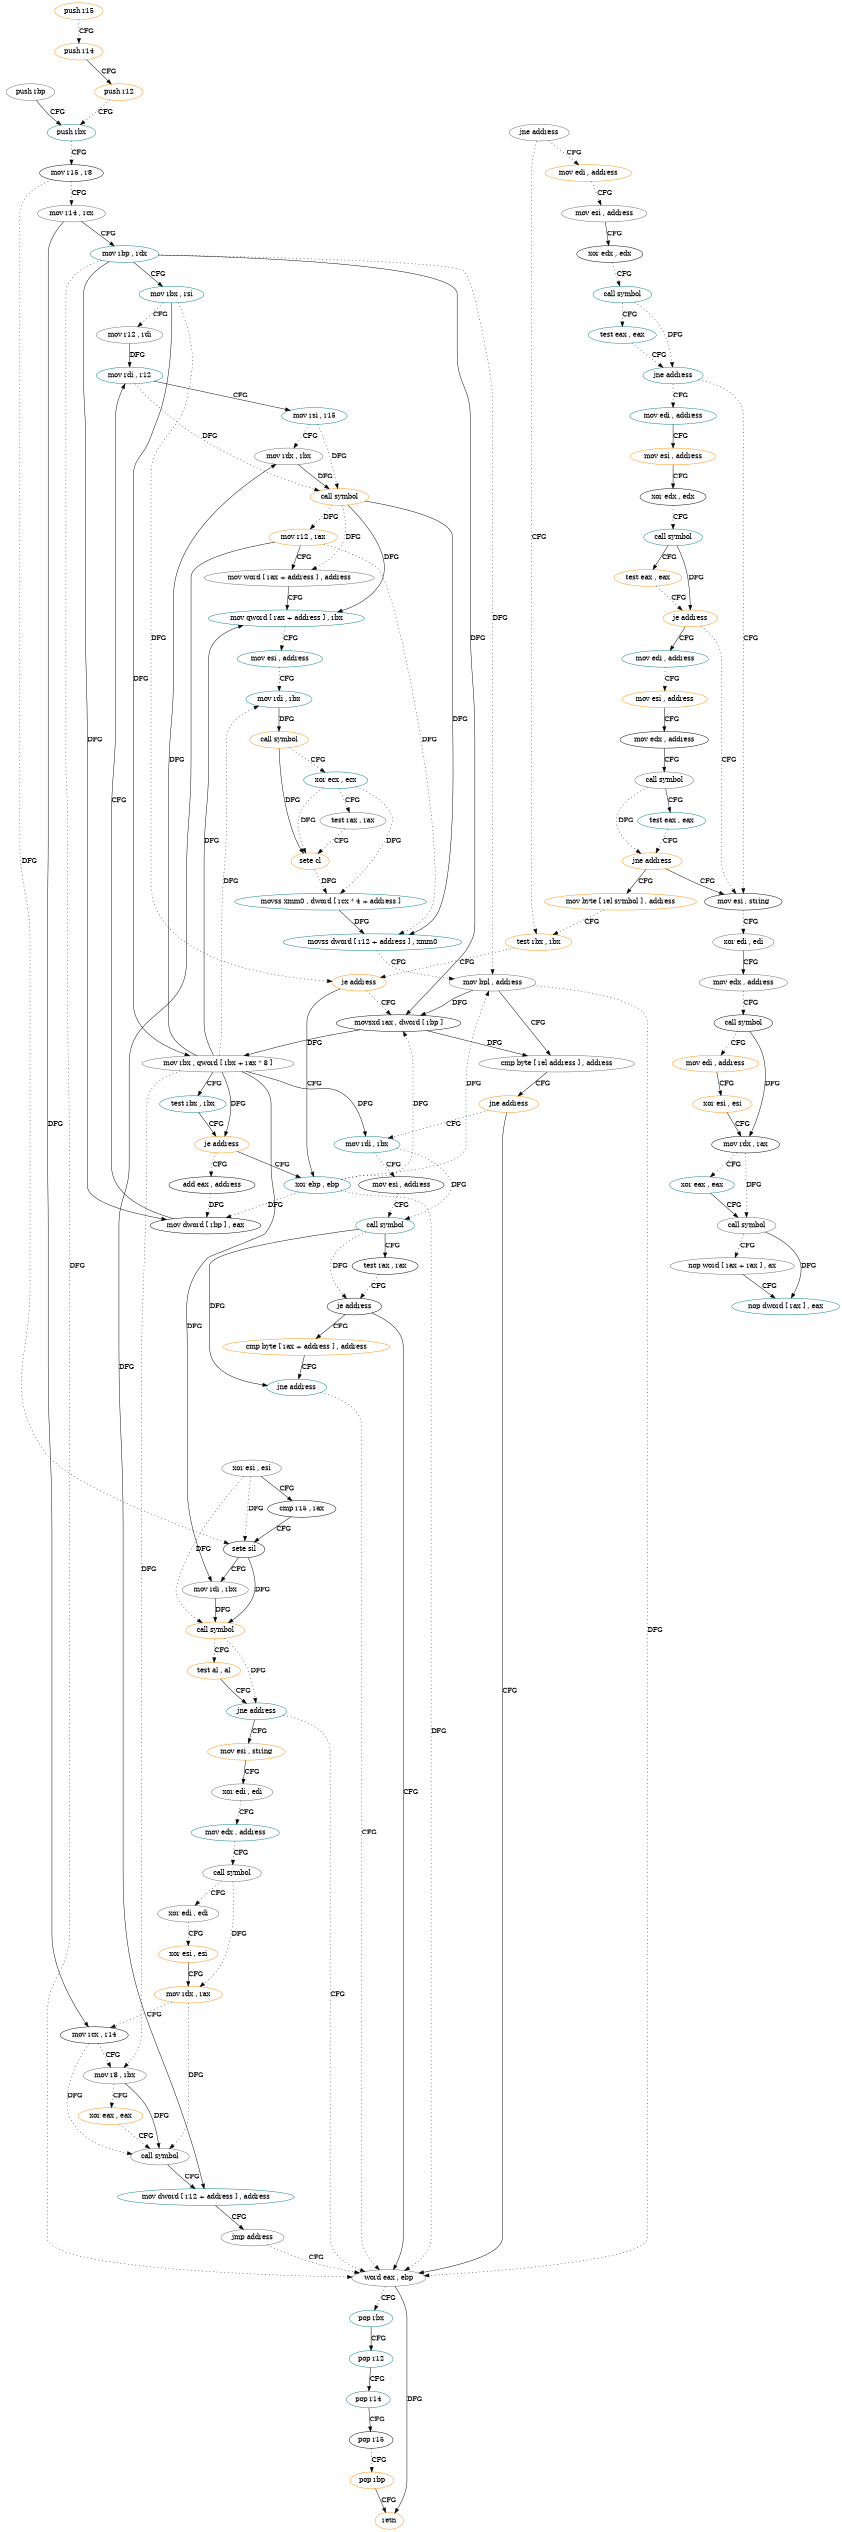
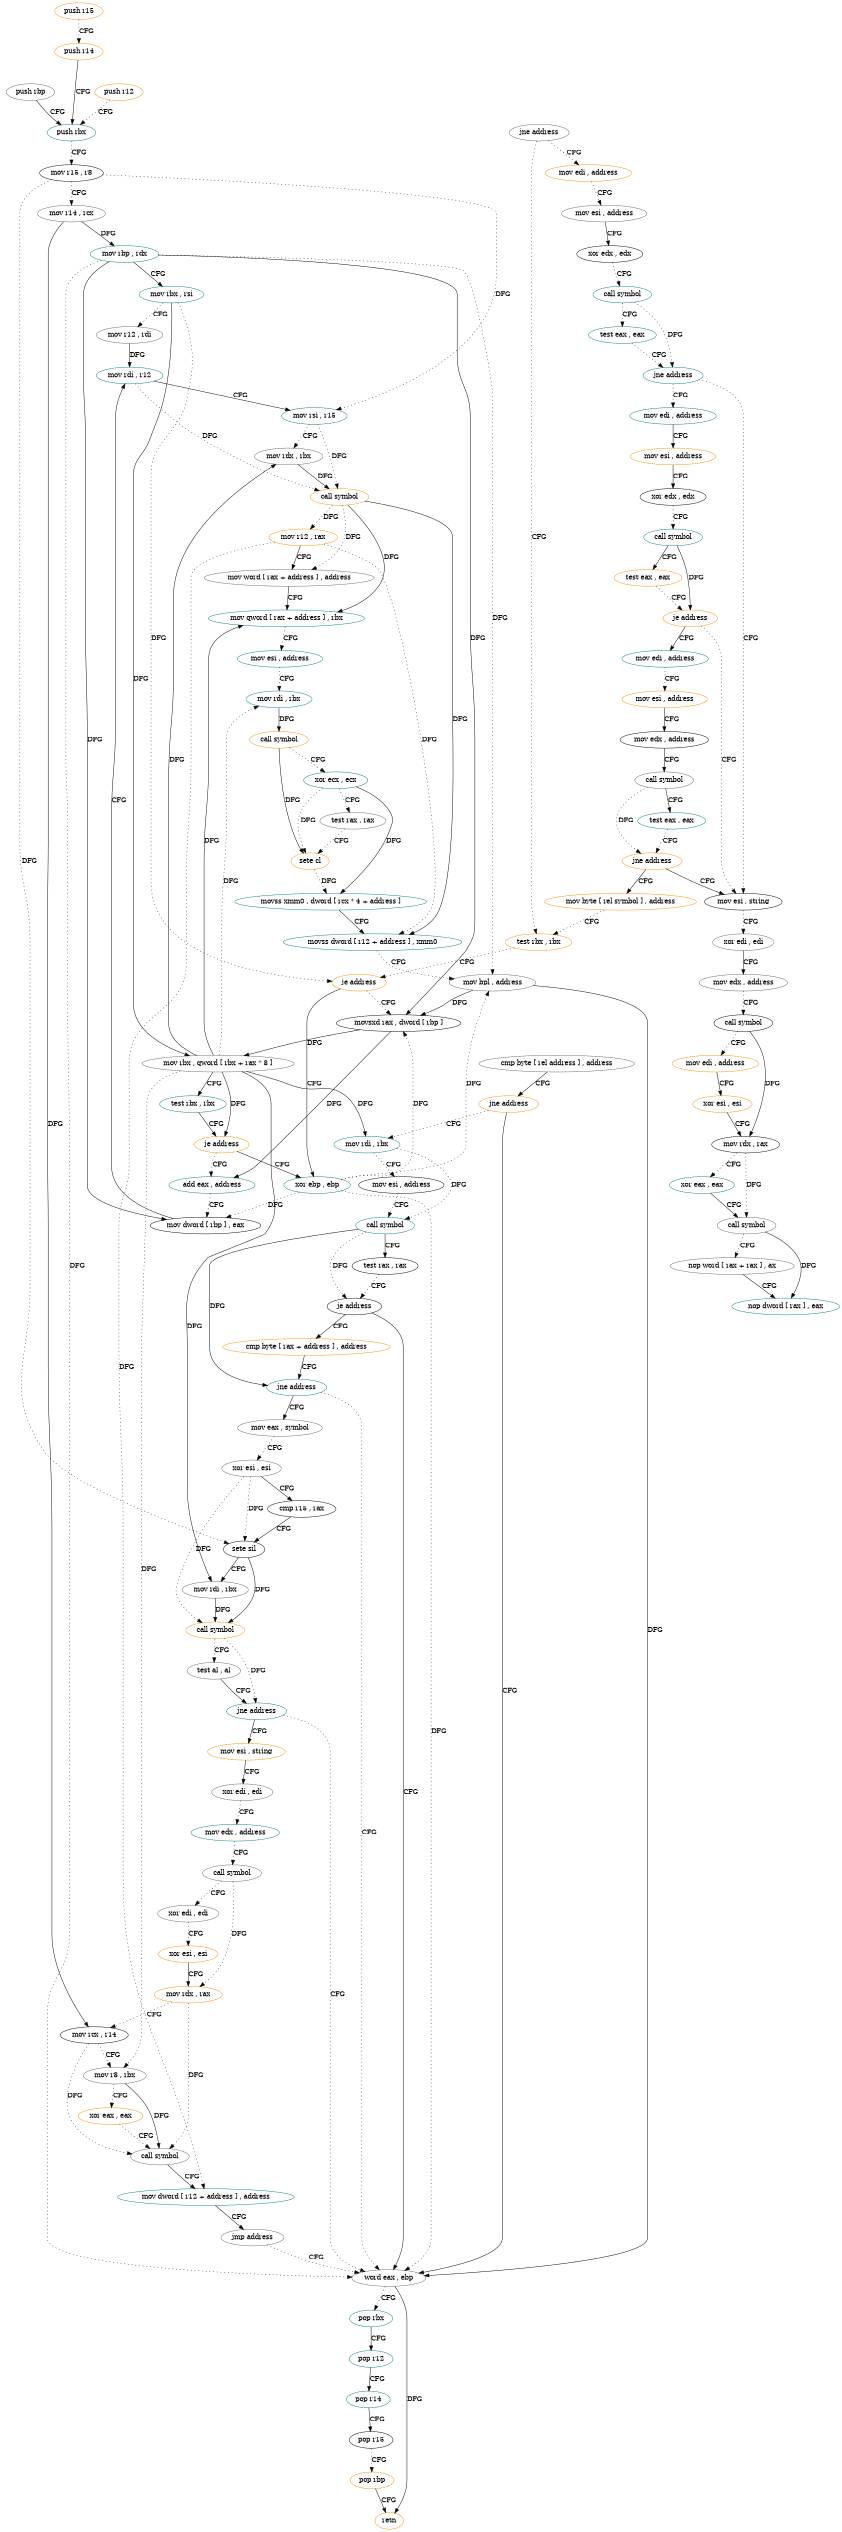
edge "push r14" -> "push r12": now "push r14" -> "push rbx"
edge "mov r15 , r8" -> "mov rsi , r15": added, label "DFG"
edge "mov r14 , rcx" -> "mov rbp , rdx": label "CFG" -> "DFG"
edge "xor ecx , ecx" -> "movss xmm0 , dword [ rcx * 4 + address ]": style dotted -> solid
edge "movss xmm0 , dword [ rcx * 4 + address ]" -> "movss dword [ r12 + address ] , xmm0": label "DFG" -> "CFG"
edge "mov bpl , address" -> "cmp byte [ rel address ] , address": removed, label "CFG"
edge "movsxd rax , dword [ rbp ]" -> "cmp byte [ rel address ] , address": now "movsxd rax , dword [ rbp ]" -> "add eax , address"
node "add eax , address": color black -> teal
edge "add eax , address" -> "mov dword [ rbp ] , eax": label "DFG" -> "CFG"
edge "mov r12 , rax" -> "mov dword [ r12 + address ] , address": style solid -> dotted
node "mov eax , symbol": added
node "test al , al": color darkorange -> gray40
edge "mov bpl , address" -> "word eax , ebp": style dotted -> solid
